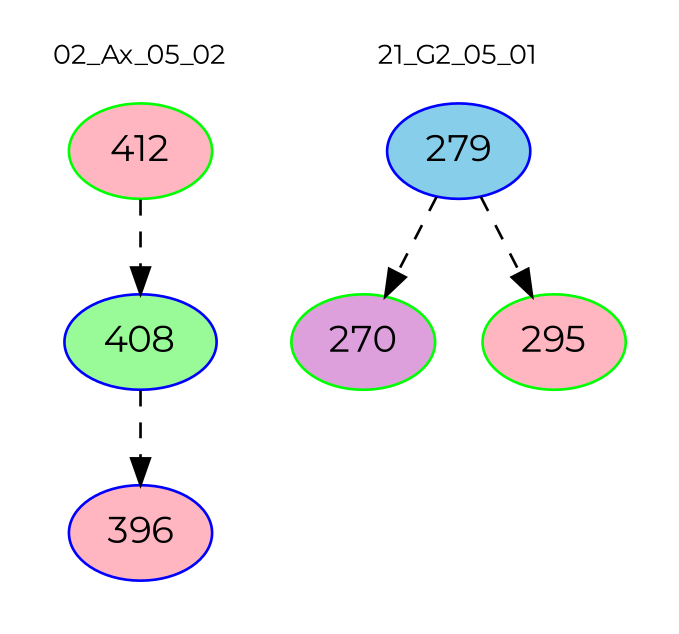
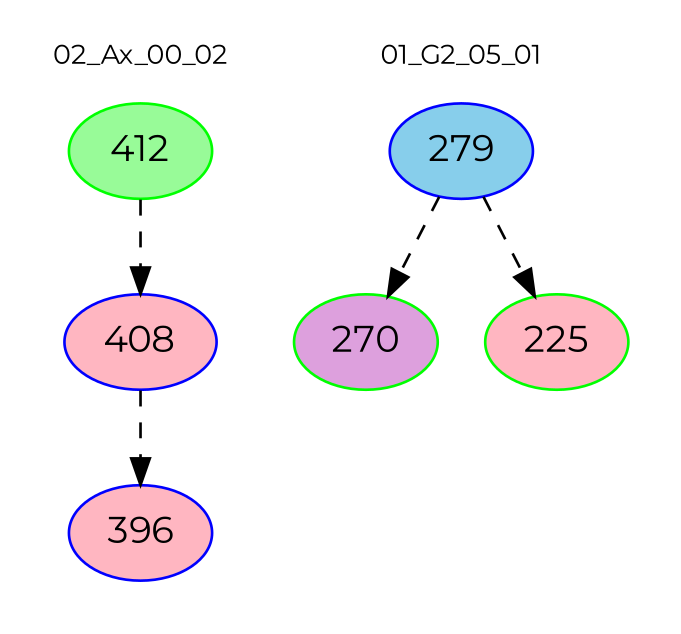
cluster "02_Ax_05_02": label "02_Ax_05_02" -> "02_Ax_00_02"
cluster "21_G2_05_01": label "21_G2_05_01" -> "01_G2_05_01"
node "412": fillcolor lightpink -> palegreen
node "408": fillcolor palegreen -> lightpink
node "295": label "295" -> "225"
